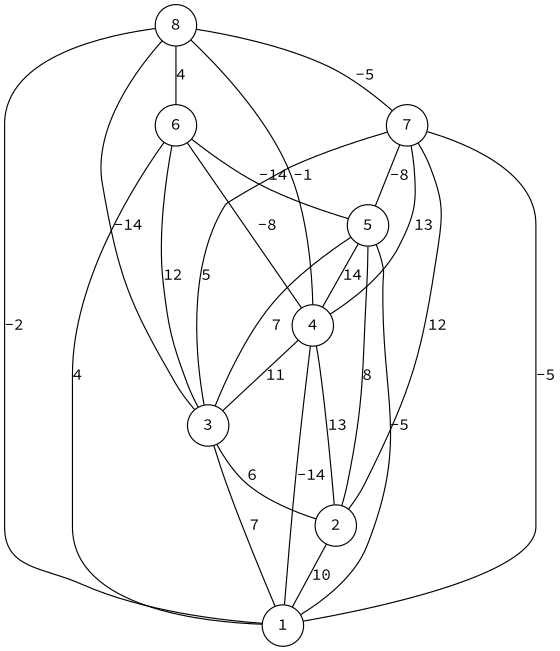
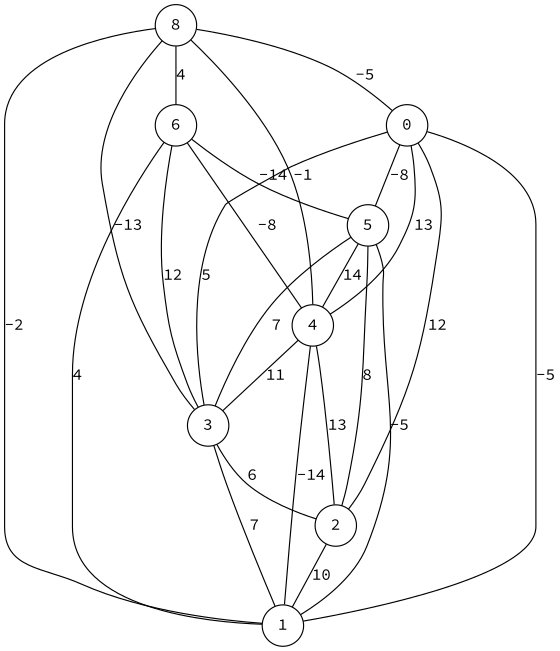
node "7": label "7" -> "0"
edge "8" -- "3": label "-14" -> "-13"
